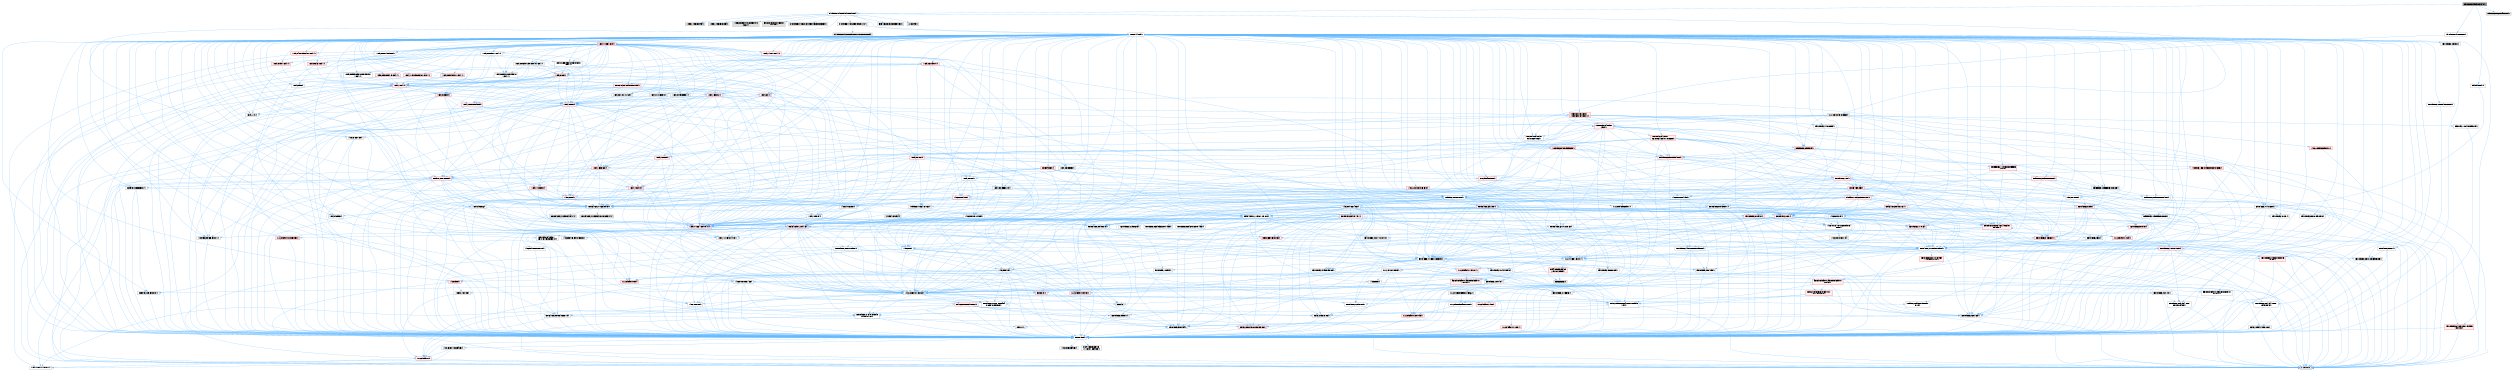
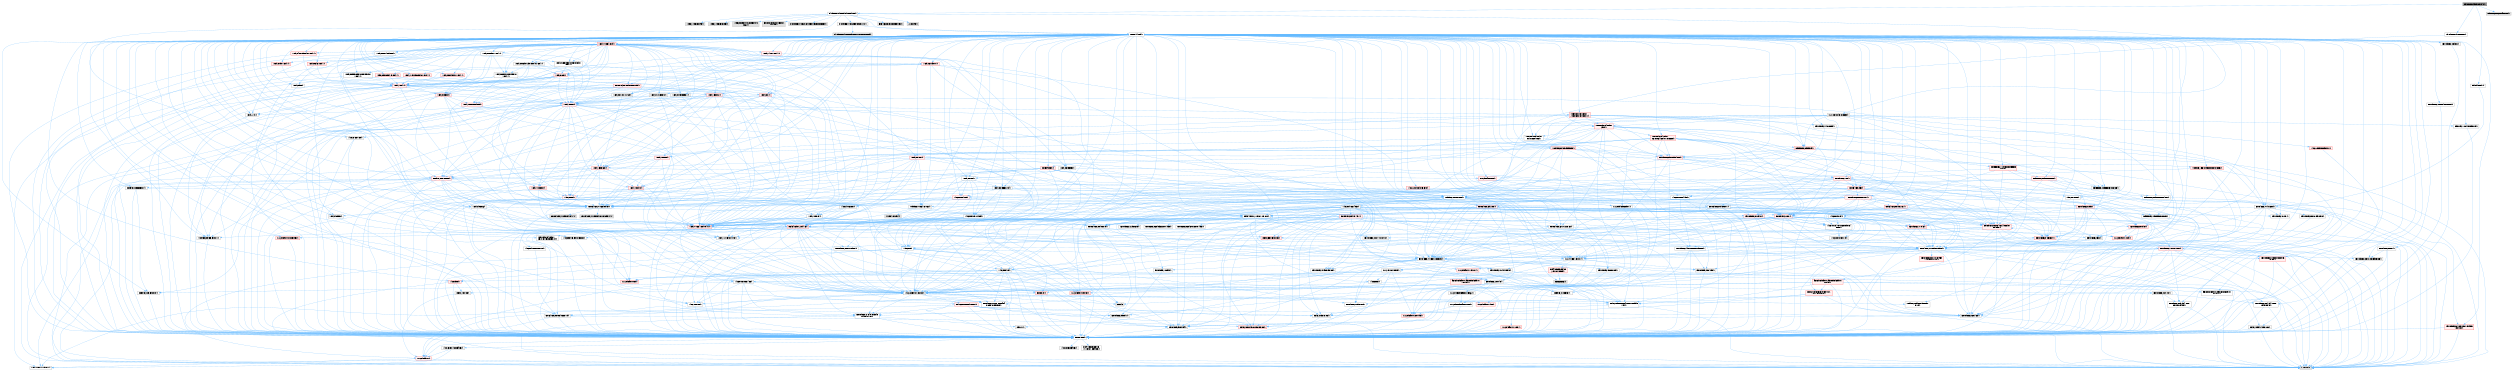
edge "CoreMinimal.h" -> "Templates/RemoveExtent.h": now "CoreMinimal.h" -> "Features/IModularFeature.h"
node "PlatformMath/SparseArray.h": label "PlatformMath/SparseArray.h" -> "Containers/SparseArray.h"
node "Templates/IsIntegral.h": label "Templates/IsIntegral.h" -> "Logging/IsIntegral.h"
